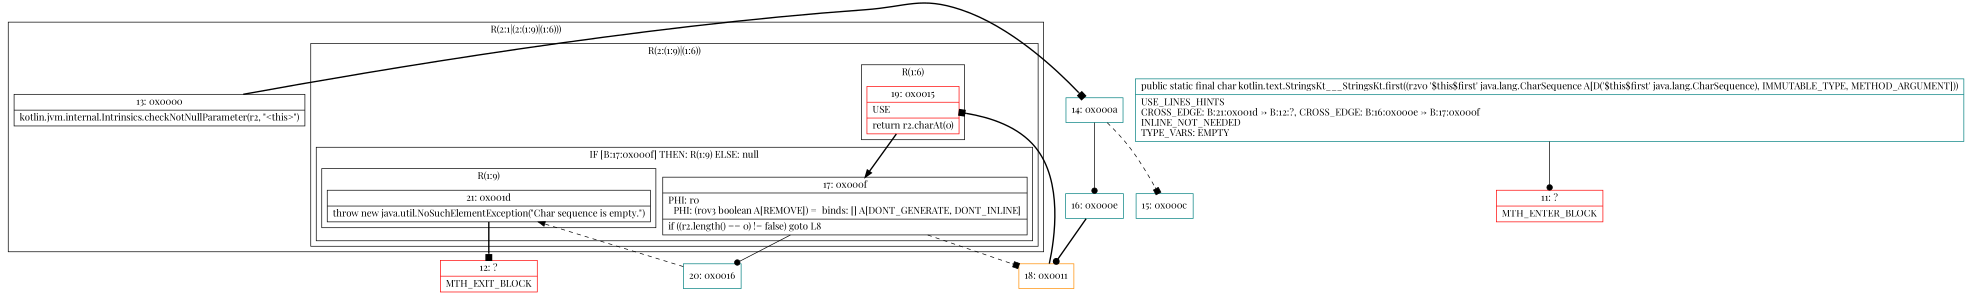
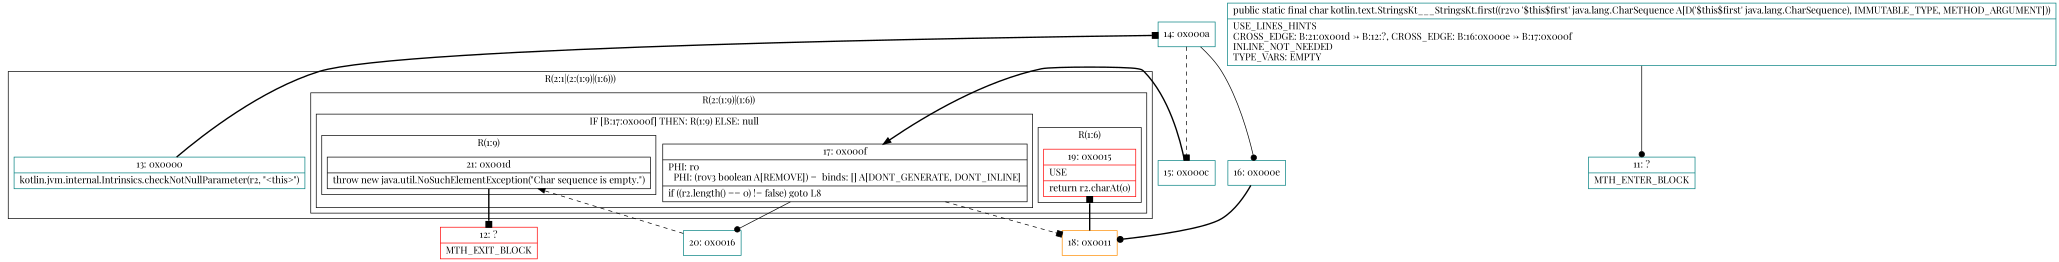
node "13: 0x0000": color black -> teal
edge "19: 0x0015" -> "17: 0x000f": now "15: 0x000c" -> "17: 0x000f"
node "11: ?": color red -> teal
